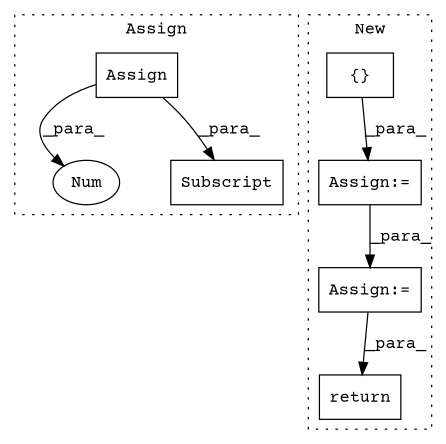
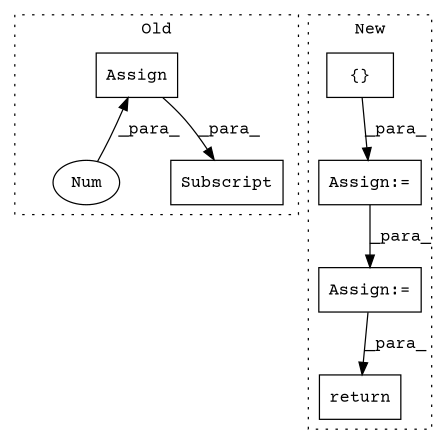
cluster "Assign": label "Assign" -> "Old"
edge "Assign" -> "Num": reversed
